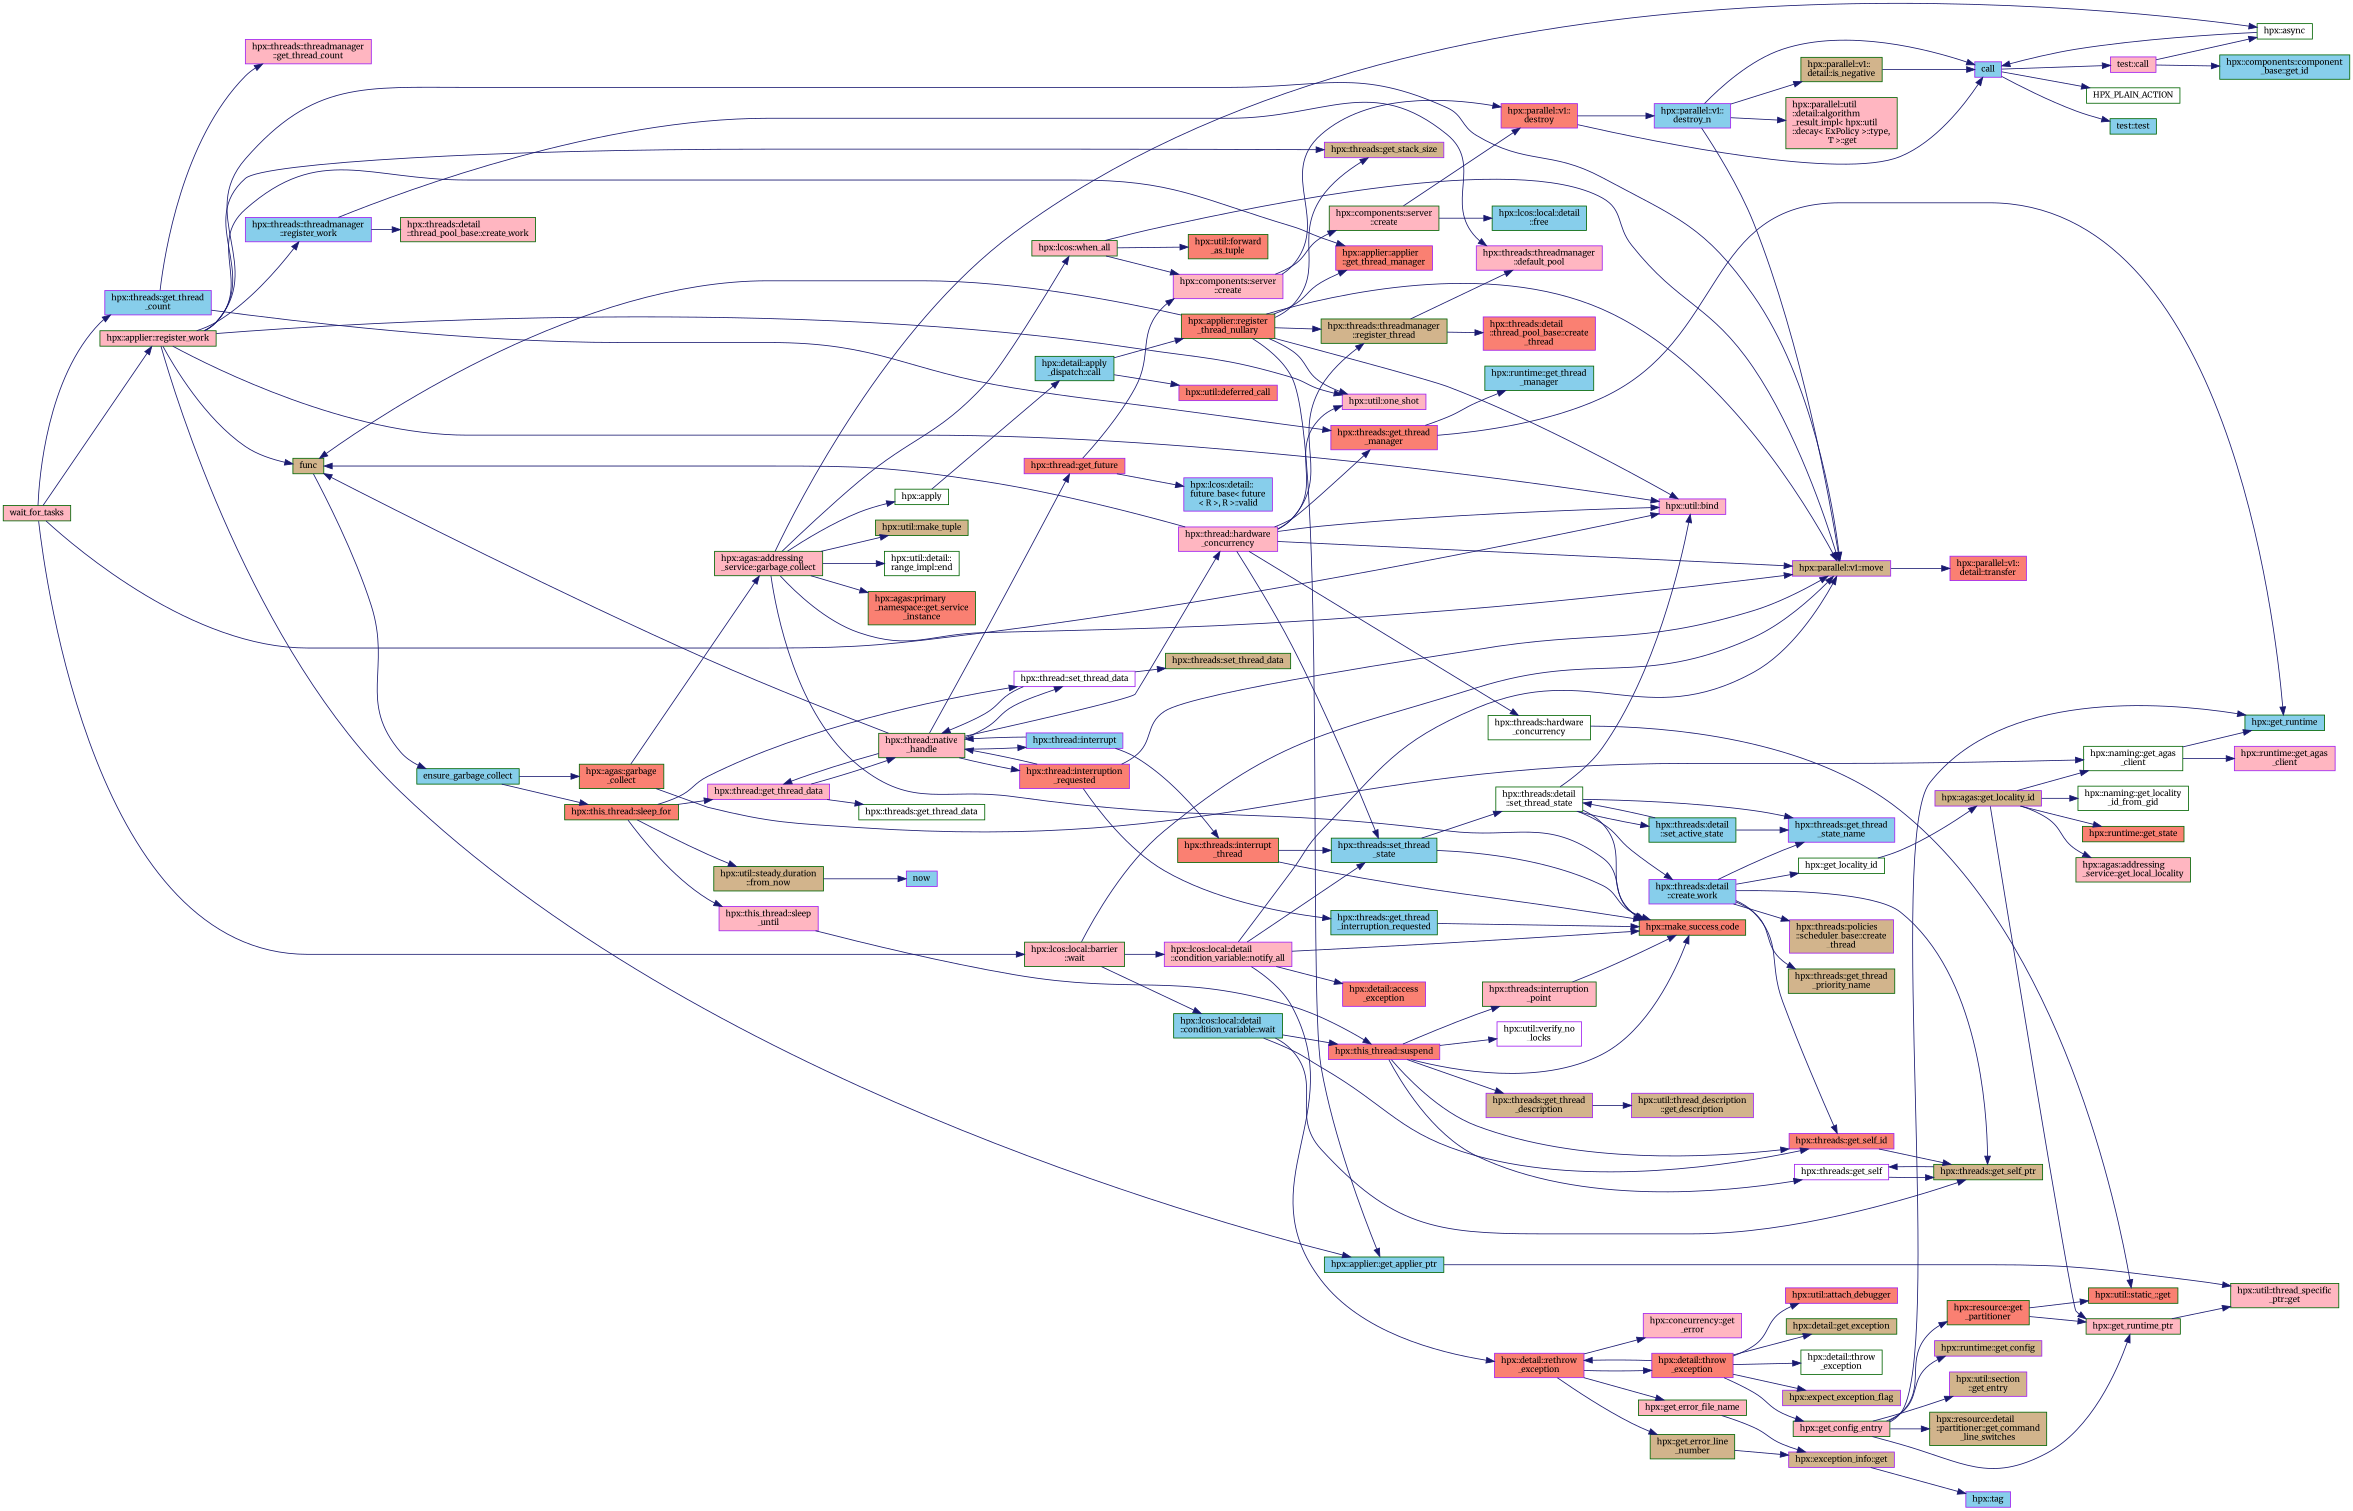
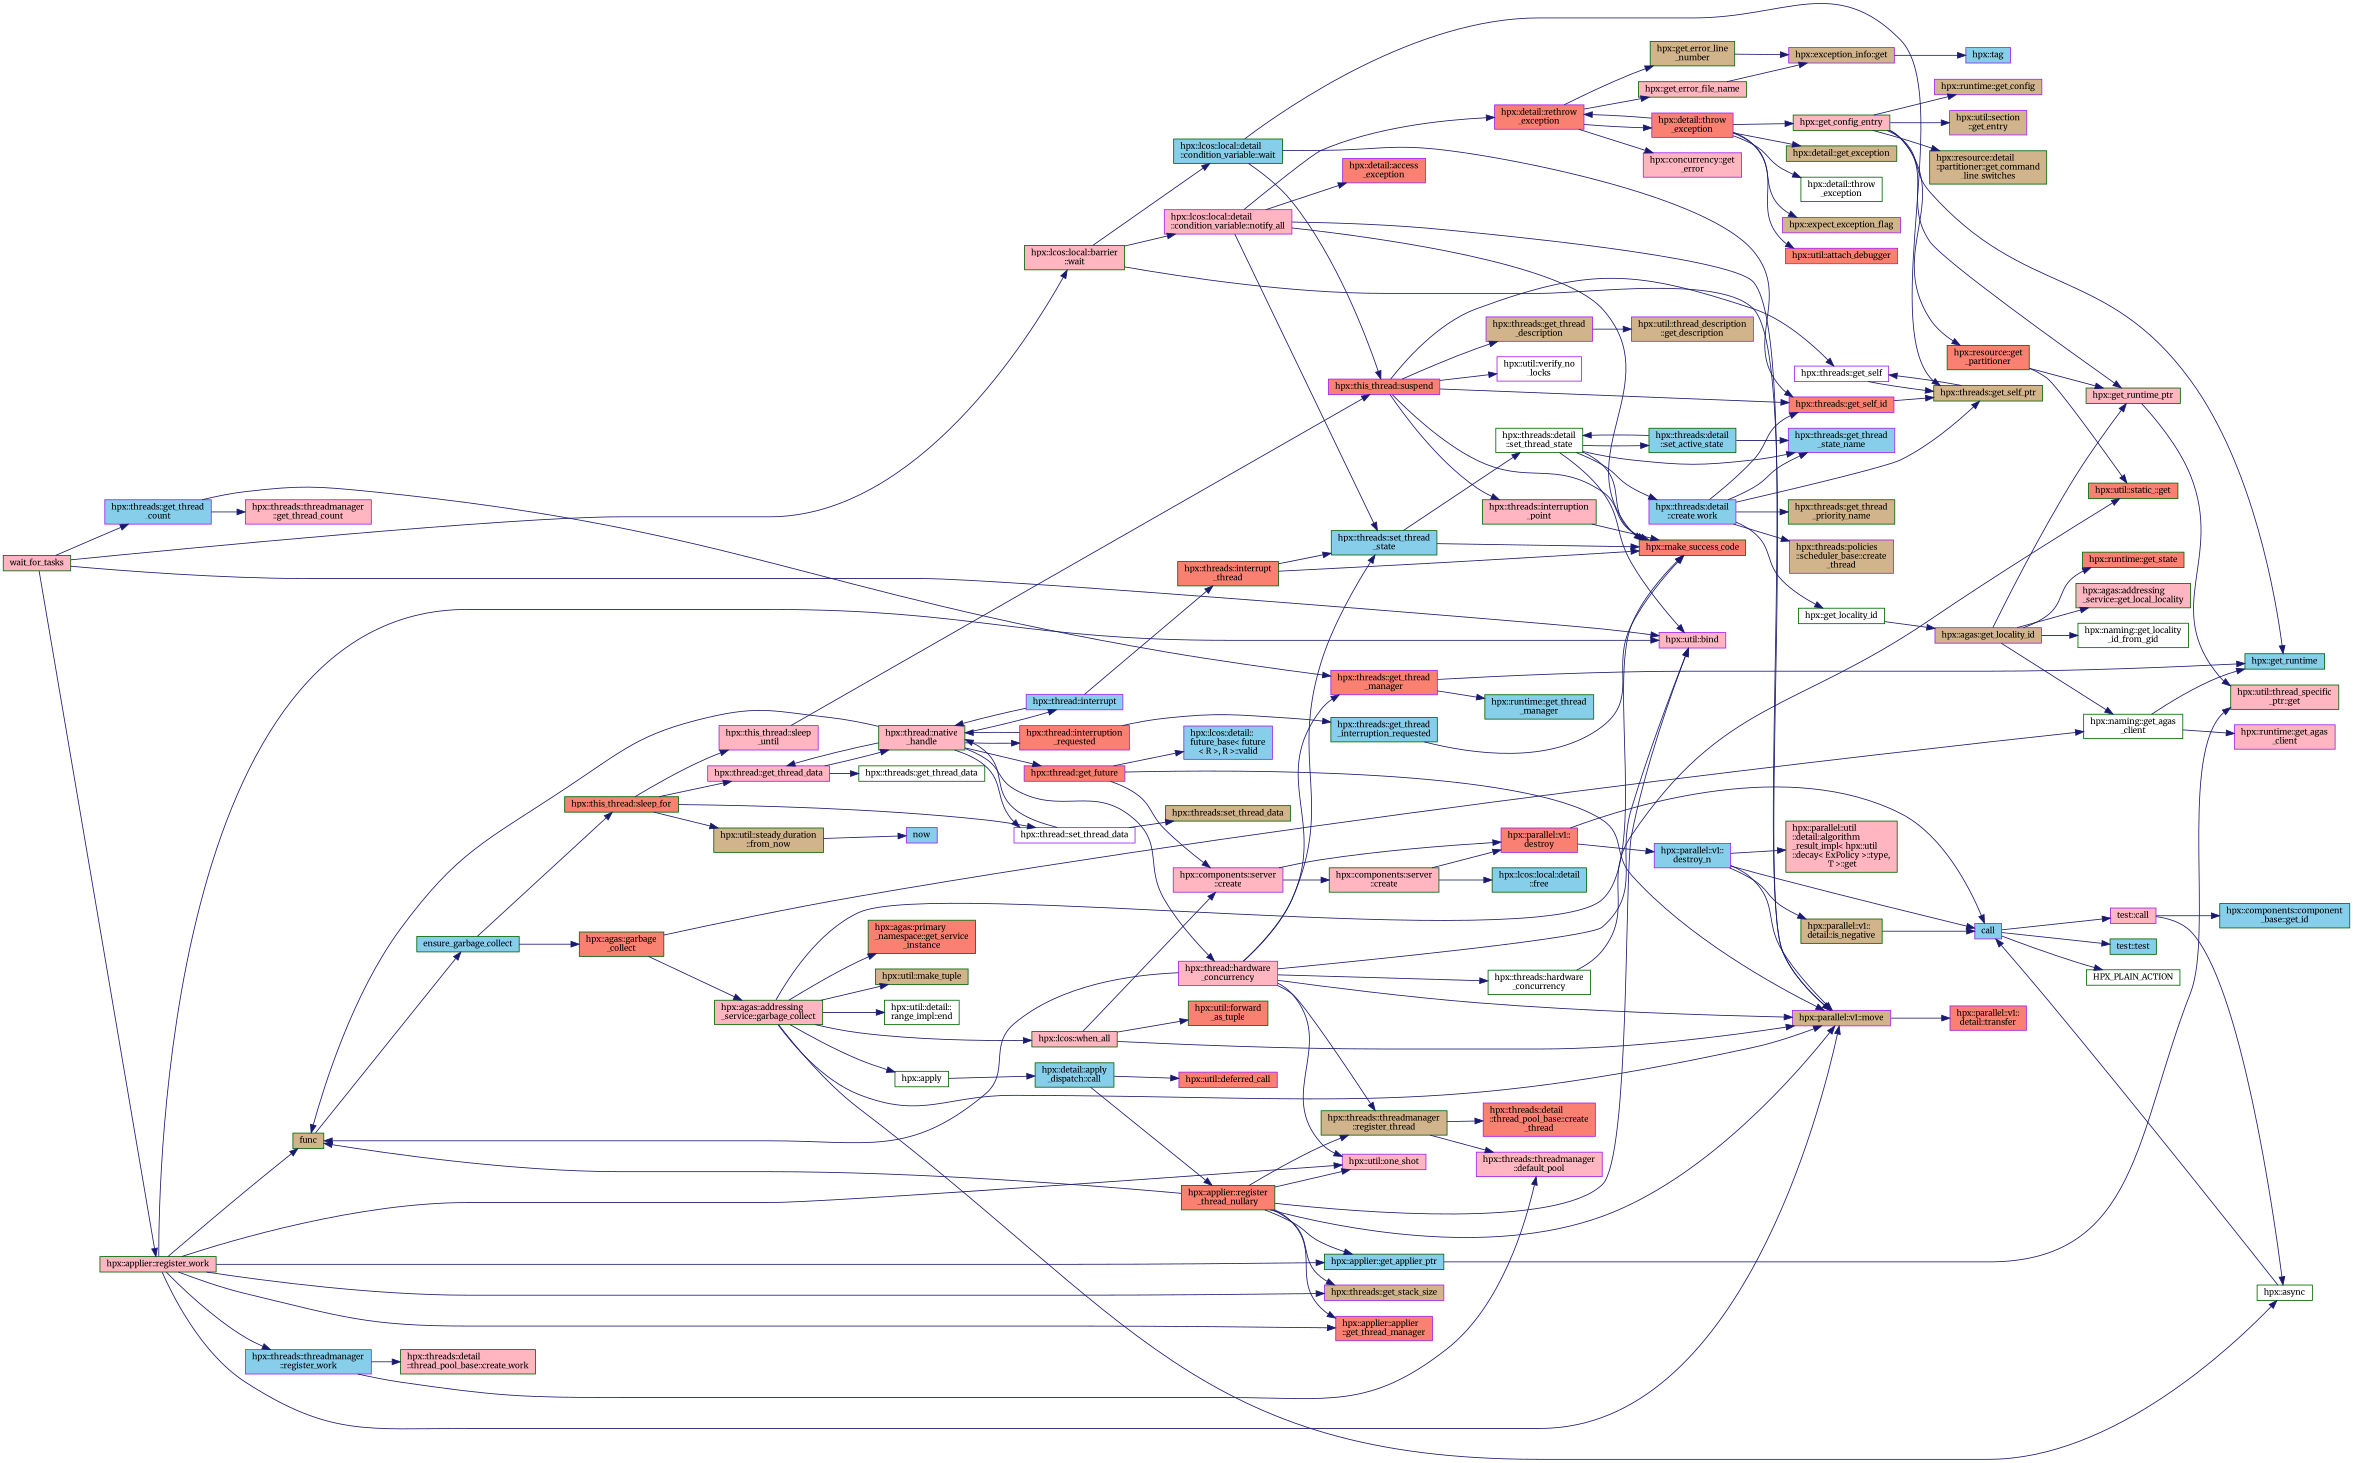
edge "hpx::thread::interruption _requested" -> "hpx::parallel::v1::move": now "hpx::thread::get_future" -> "hpx::parallel::v1::move"
